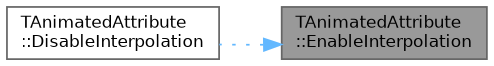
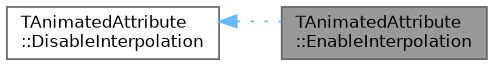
edge "TAnimatedAttribute ::DisableInterpolation" -> "TAnimatedAttribute ::EnableInterpolation": reversed
